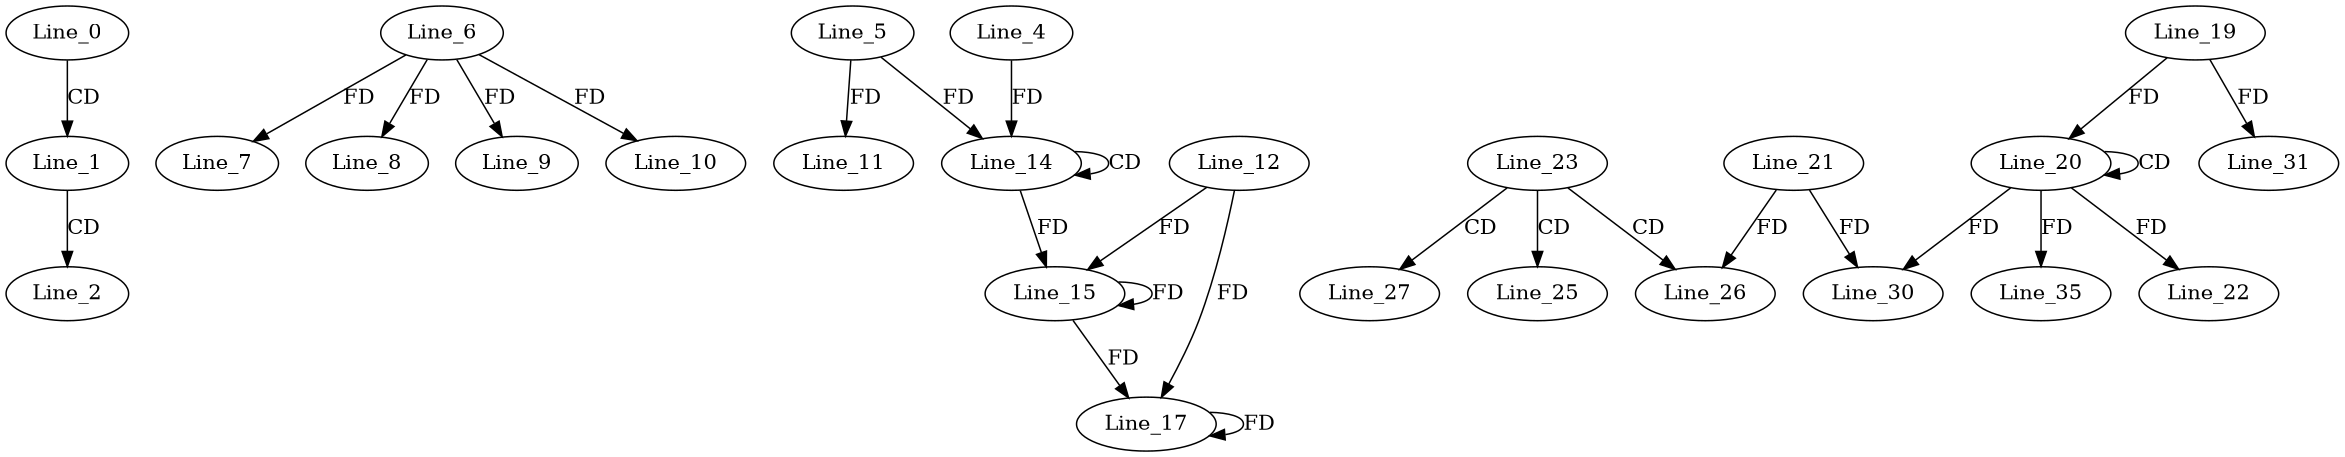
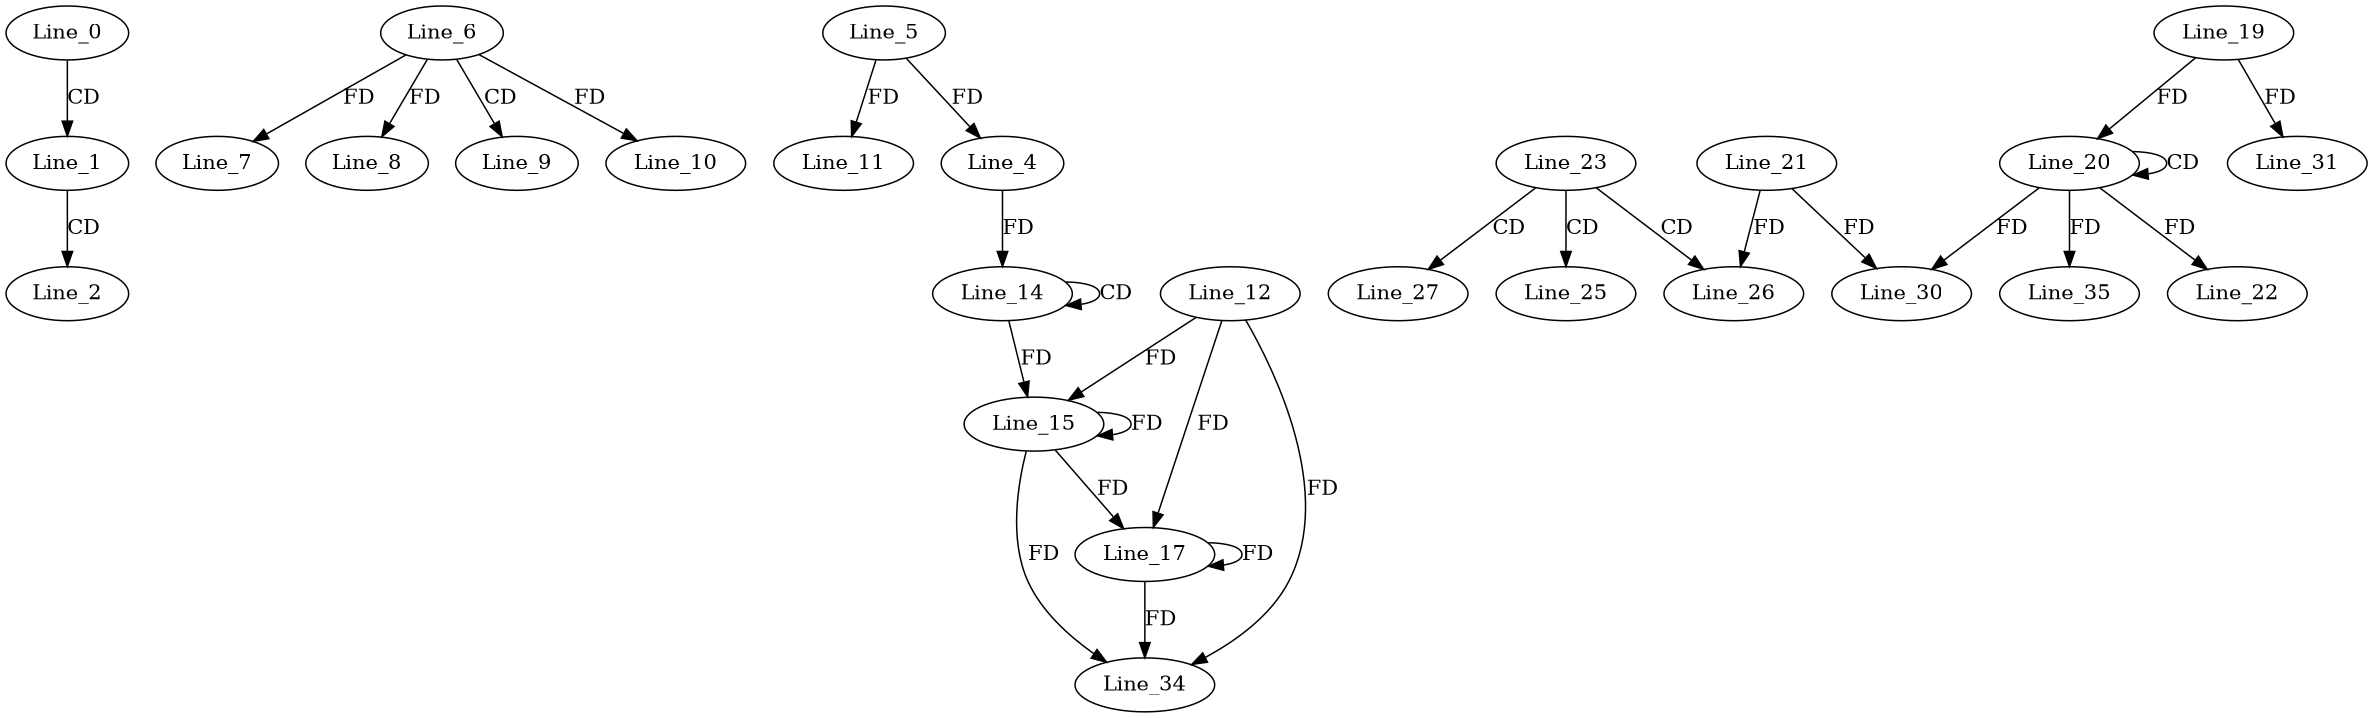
edge "Line_5" -> "Line_14": now "Line_5" -> "Line_4"
edge "Line_6" -> "Line_9": label "FD" -> "CD"
node "Line_34": added
